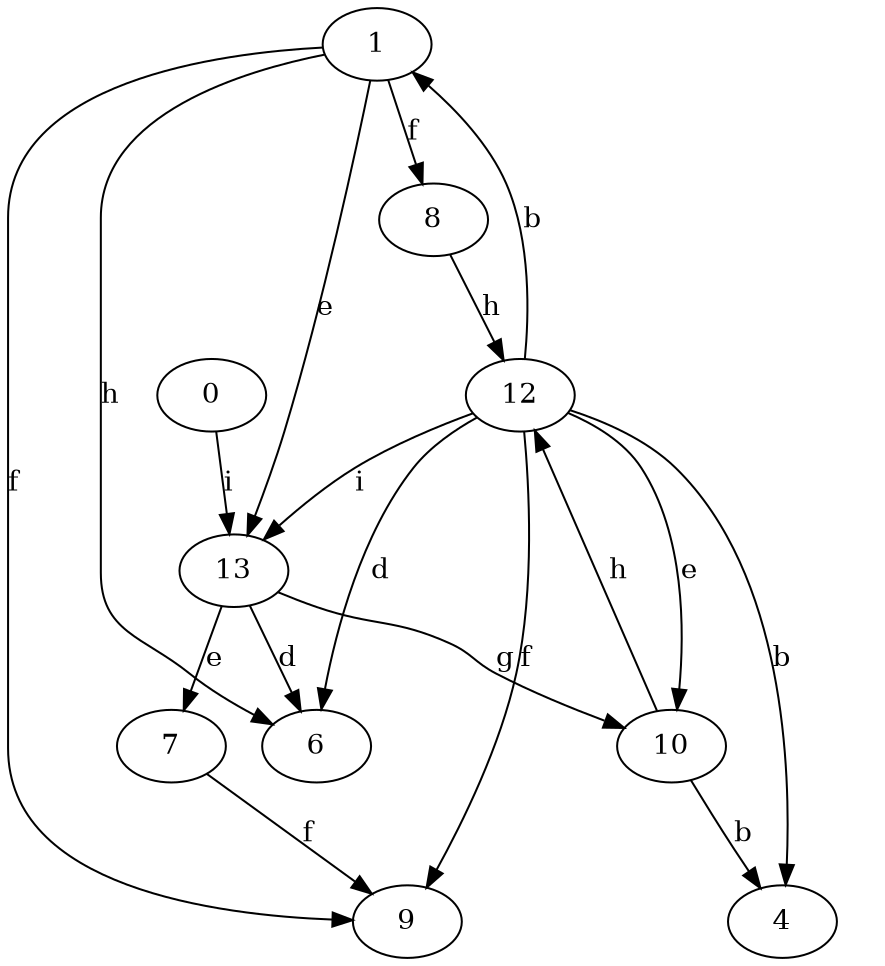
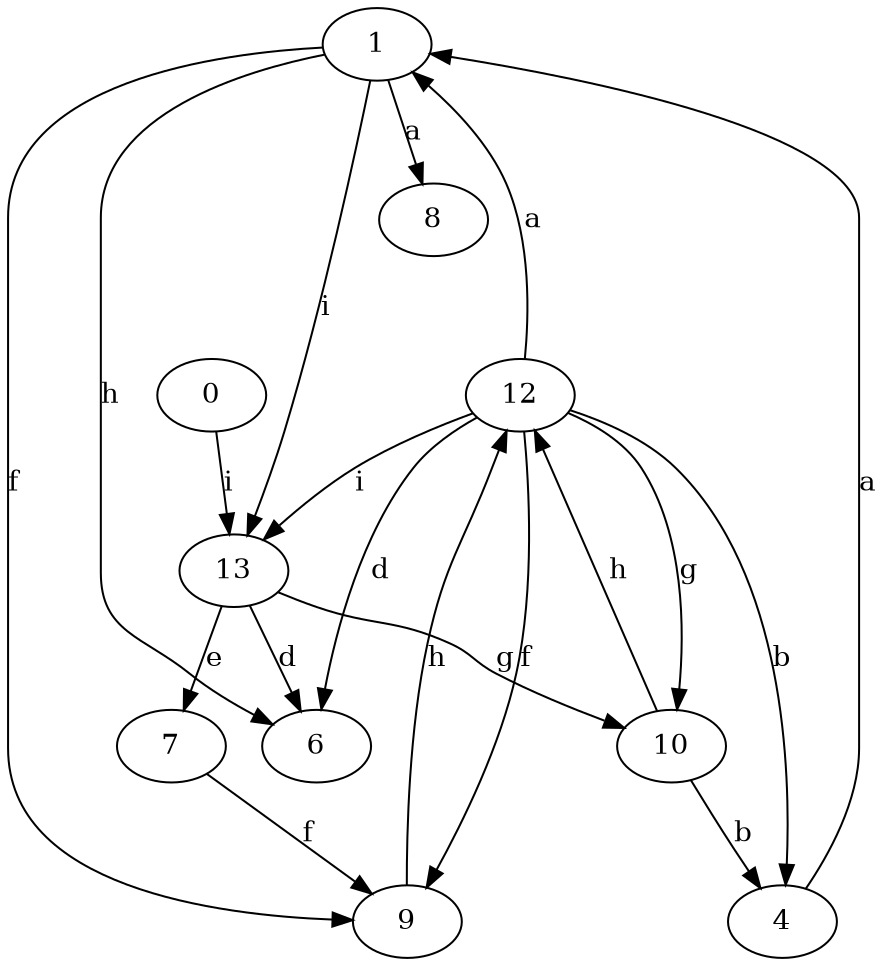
edge "1" -> "8": label "f" -> "a"
edge "12" -> "1": label "b" -> "a"
edge "8" -> "12": now "9" -> "12"
edge "1" -> "13": label "e" -> "i"
edge "4" -> "1": added, label "a"
edge "12" -> "10": label "e" -> "g"
